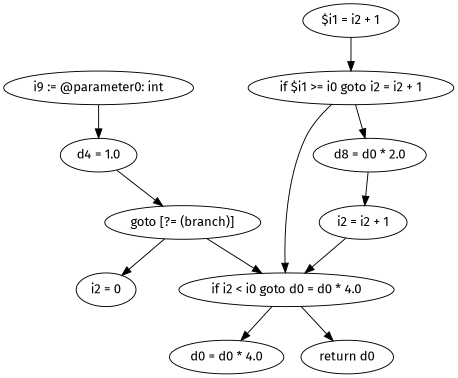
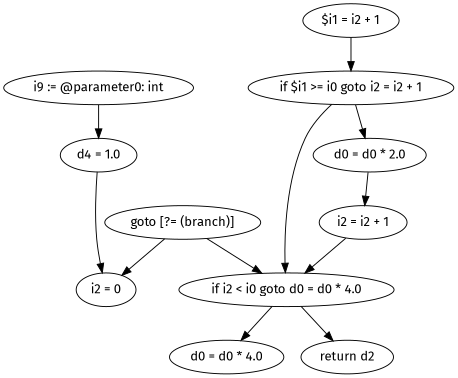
node "d8 = d0 * 2.0": label "d8 = d0 * 2.0" -> "d0 = d0 * 2.0"
edge "d4 = 1.0" -> "goto [?= (branch)]": now "d4 = 1.0" -> "i2 = 0"
node "return d0": label "return d0" -> "return d2"
